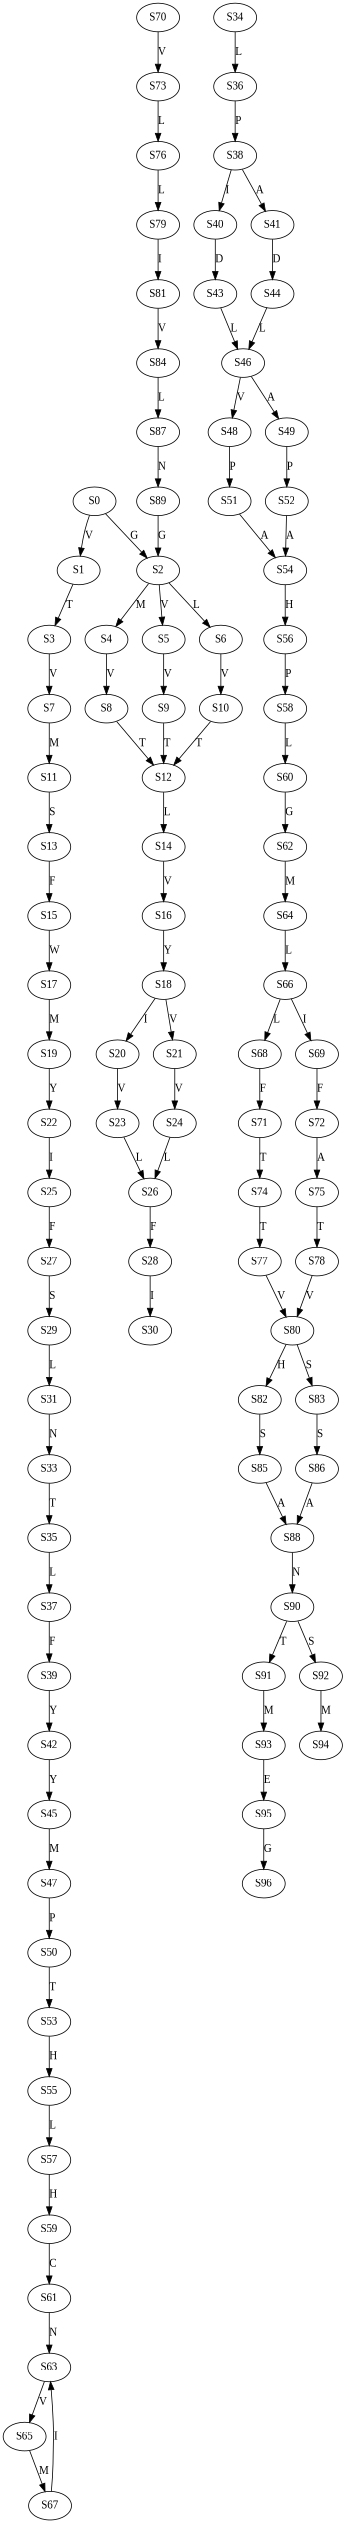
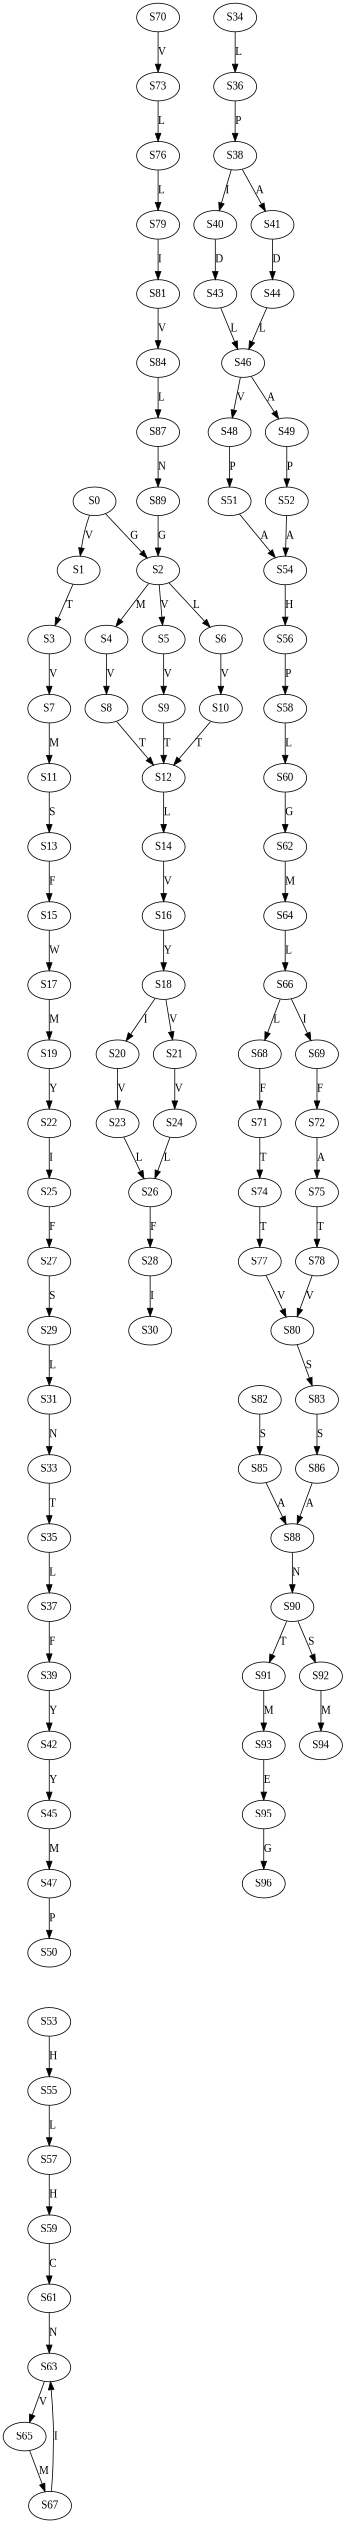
edge "S80" -> "S82": removed, label "H"
edge "S50" -> "S53": removed, label "T"
